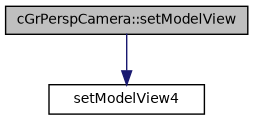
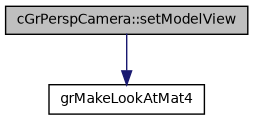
node "setModelView4": label "setModelView4" -> "grMakeLookAtMat4"
